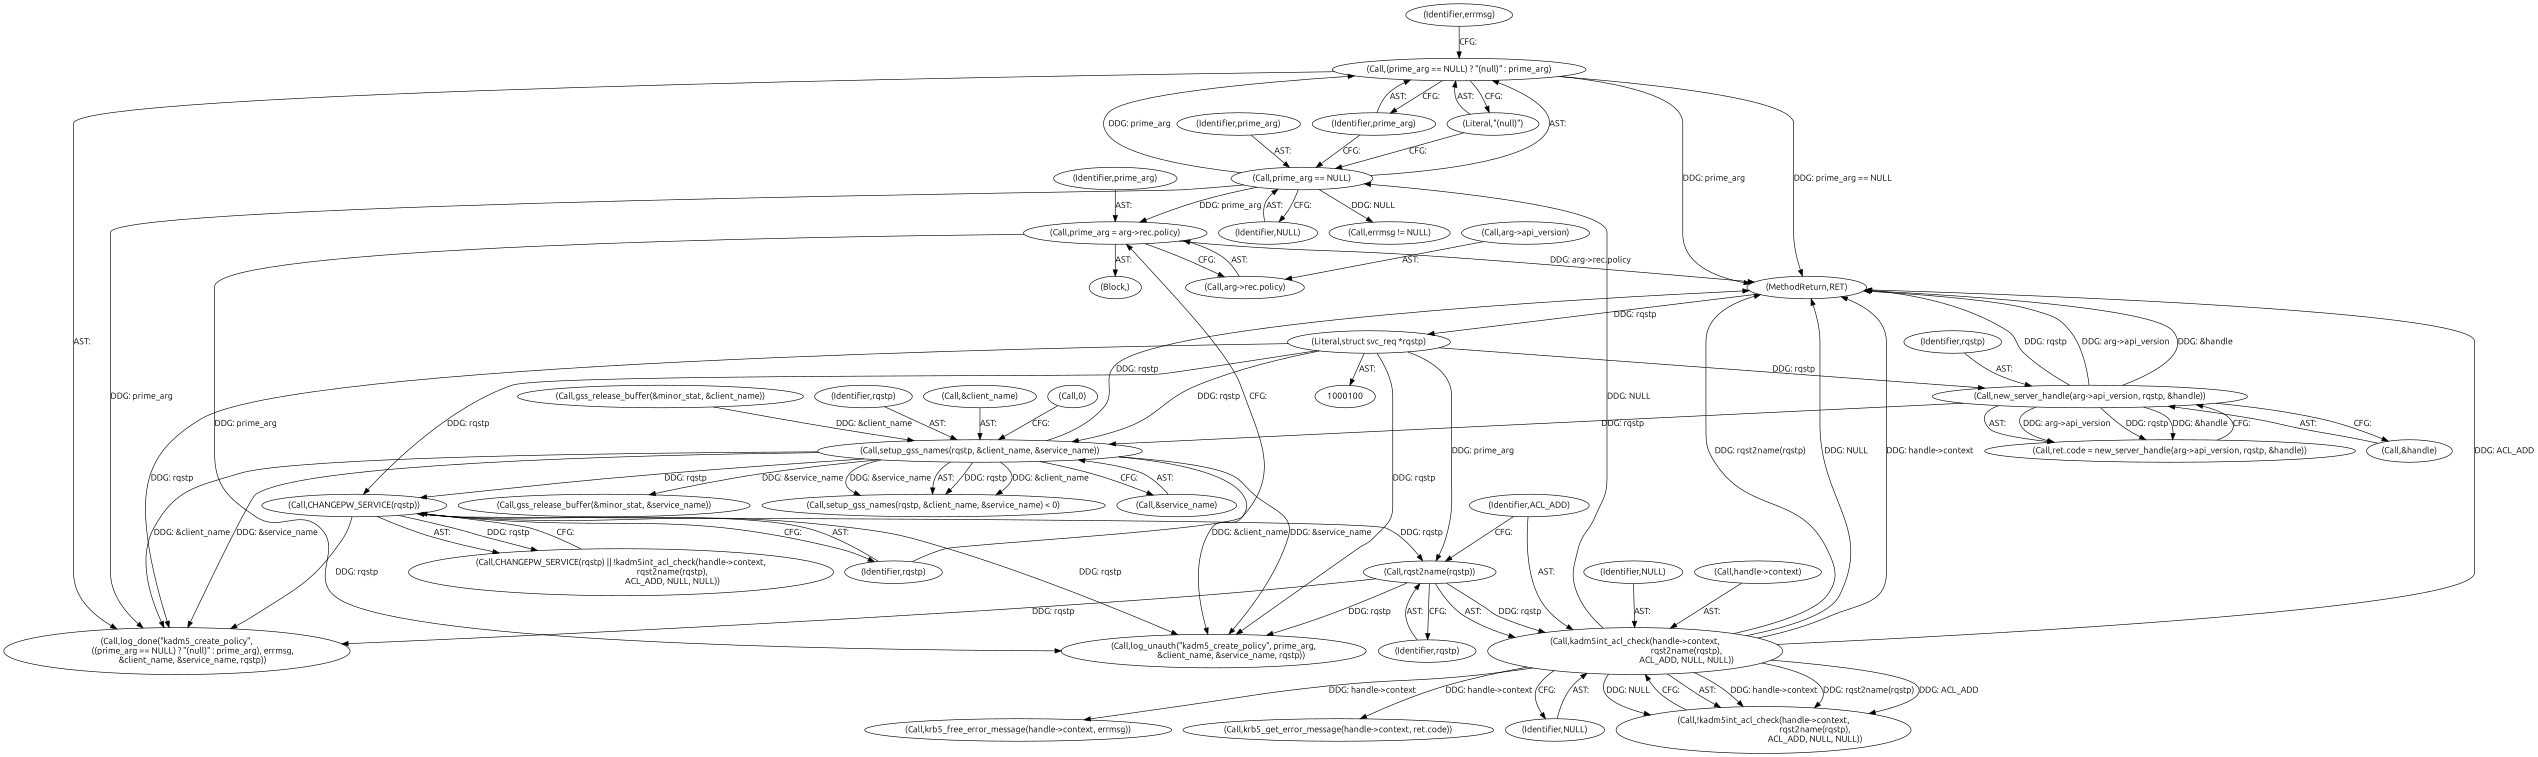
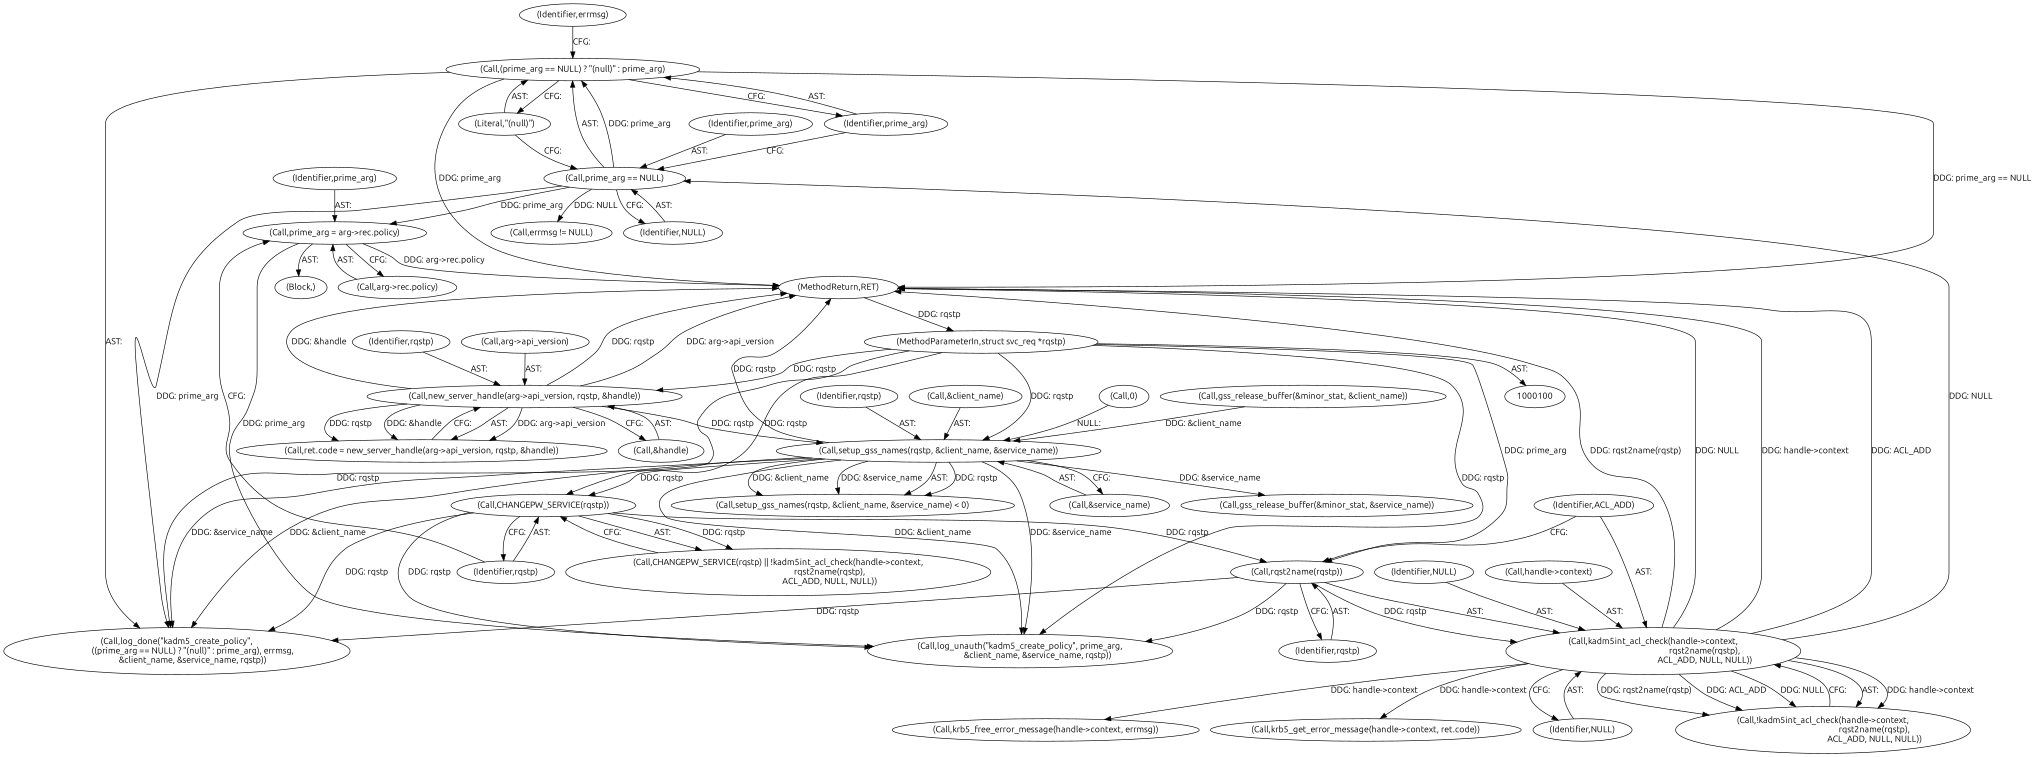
edge "(Call,arg->api_version)" -> "(Call,arg->rec.policy)": now "(Call,arg->api_version)" -> "(Call,new_server_handle(arg->api_version, rqstp, &handle))"
node "(Literal,struct svc_req *rqstp)": label "(Literal,struct svc_req *rqstp)" -> "(MethodParameterIn,struct svc_req *rqstp)"
edge "(Call,0)" -> "(Call,setup_gss_names(rqstp, &client_name, &service_name))": label "CFG: " -> "NULL: "
